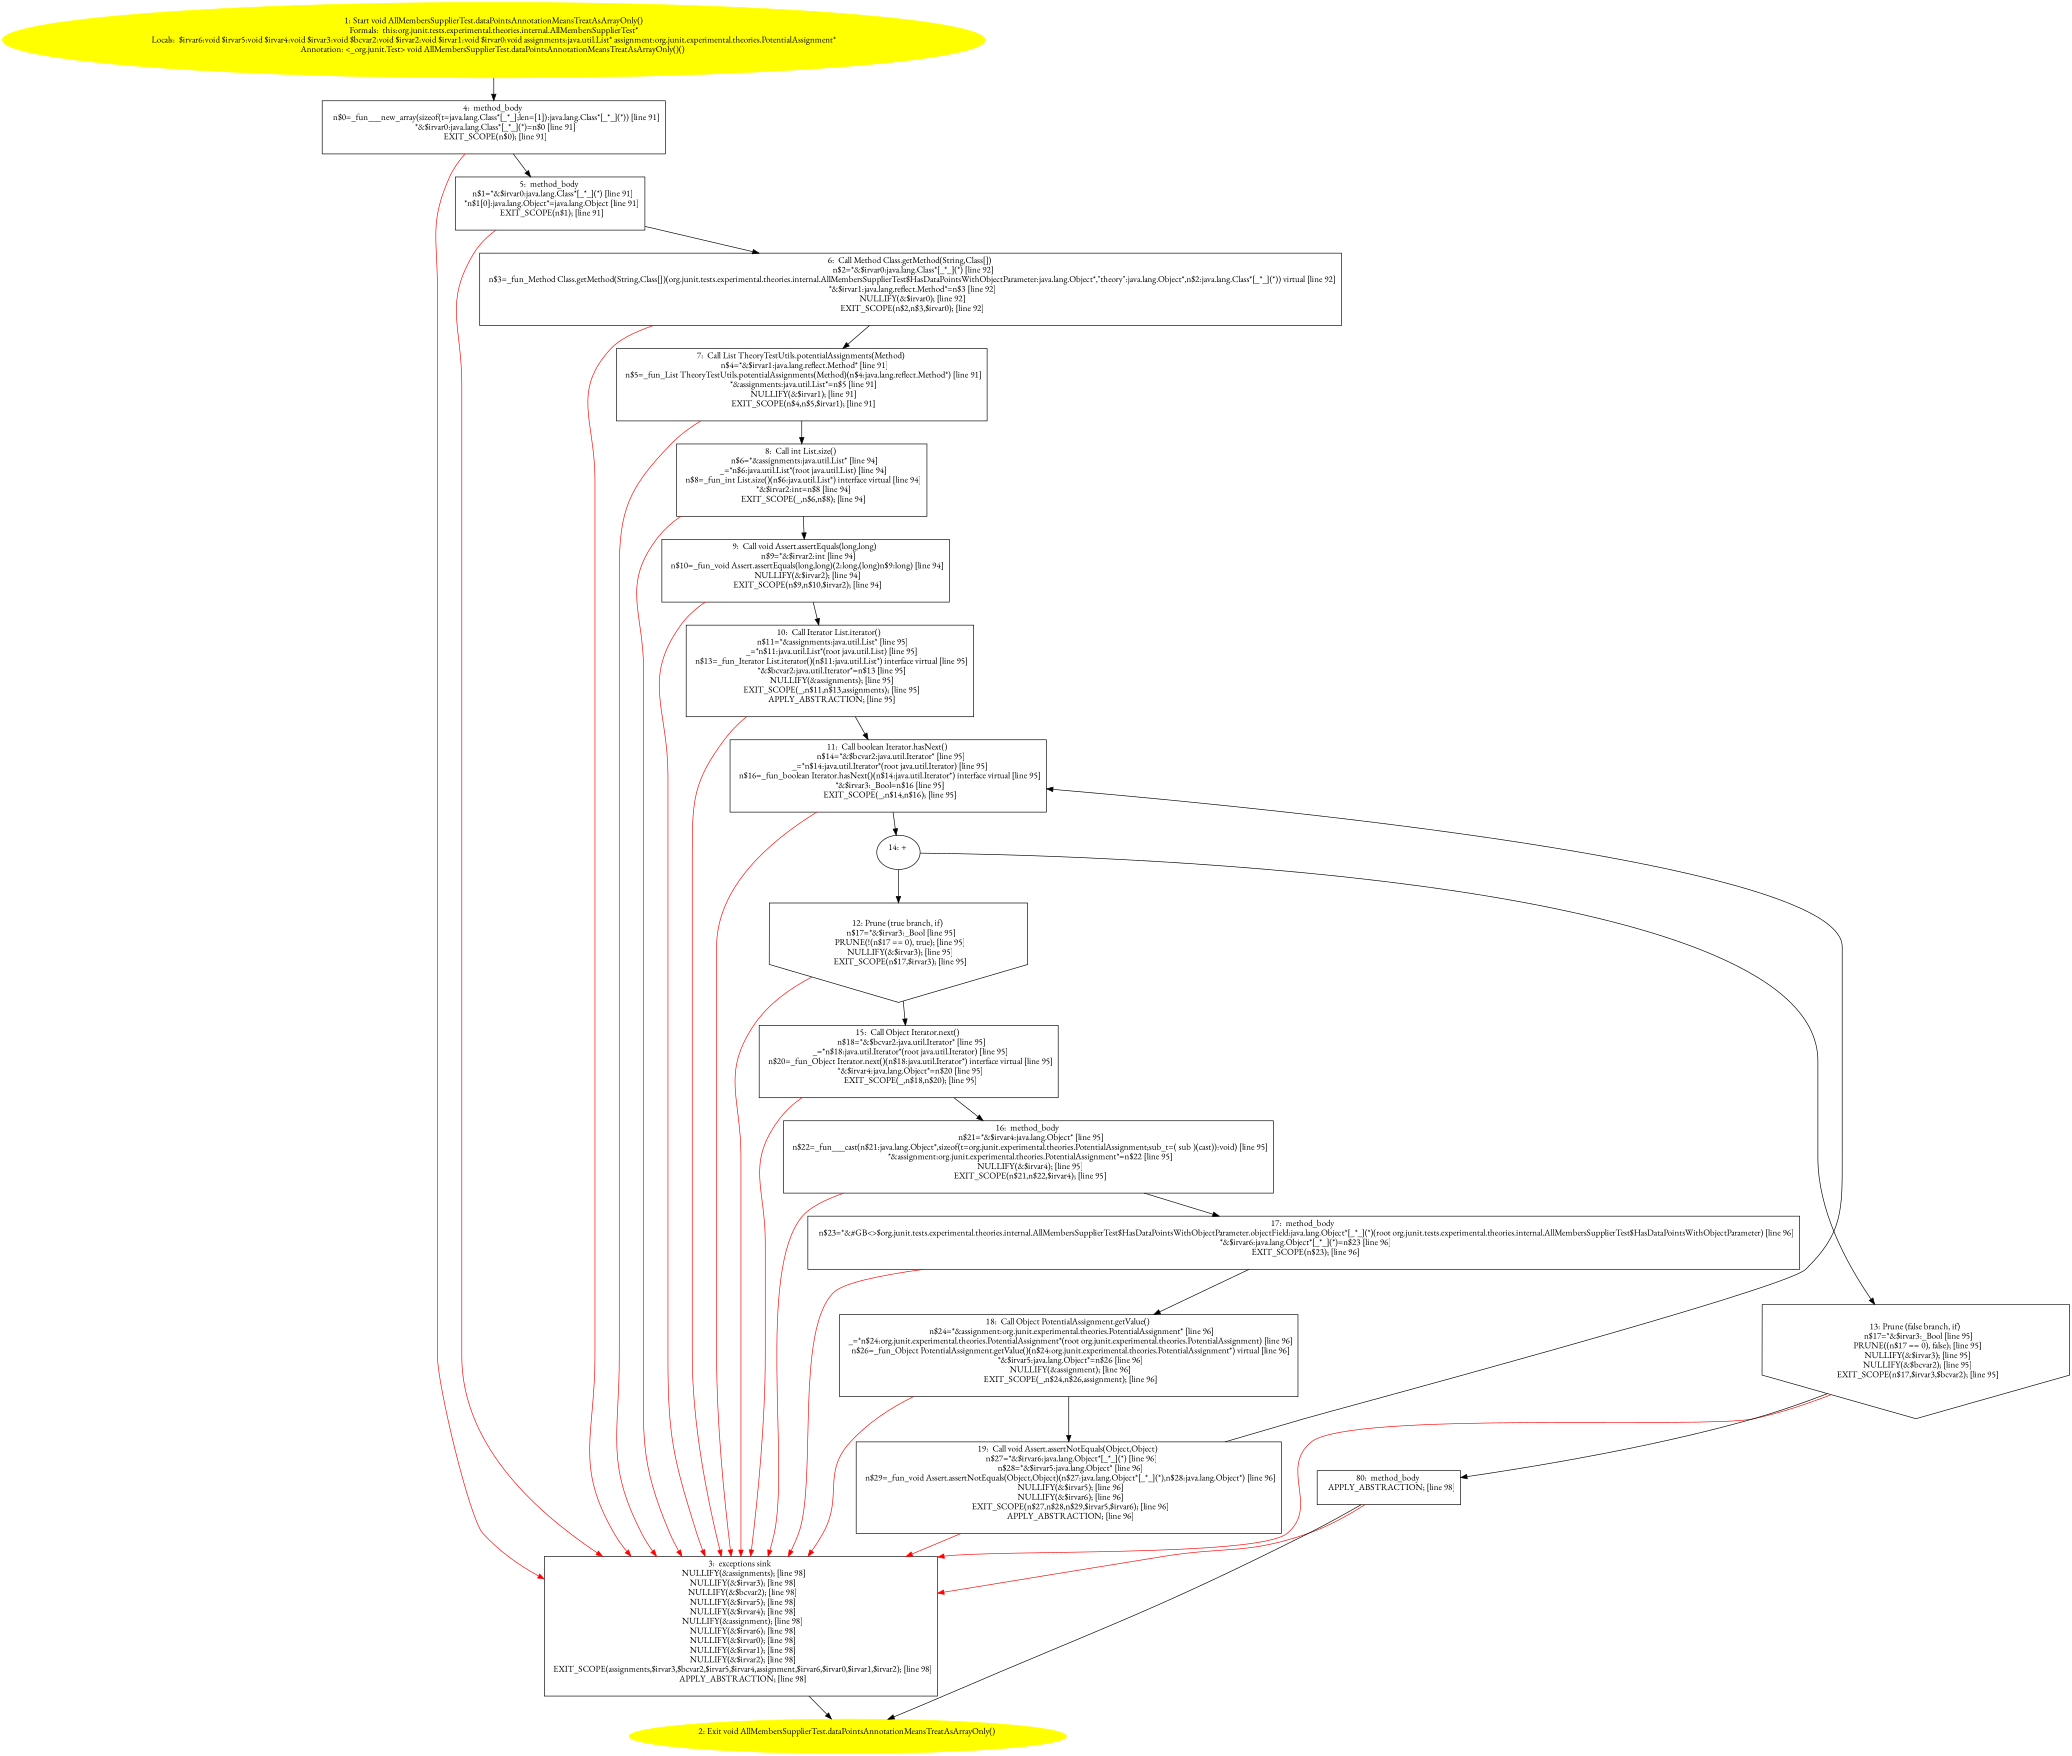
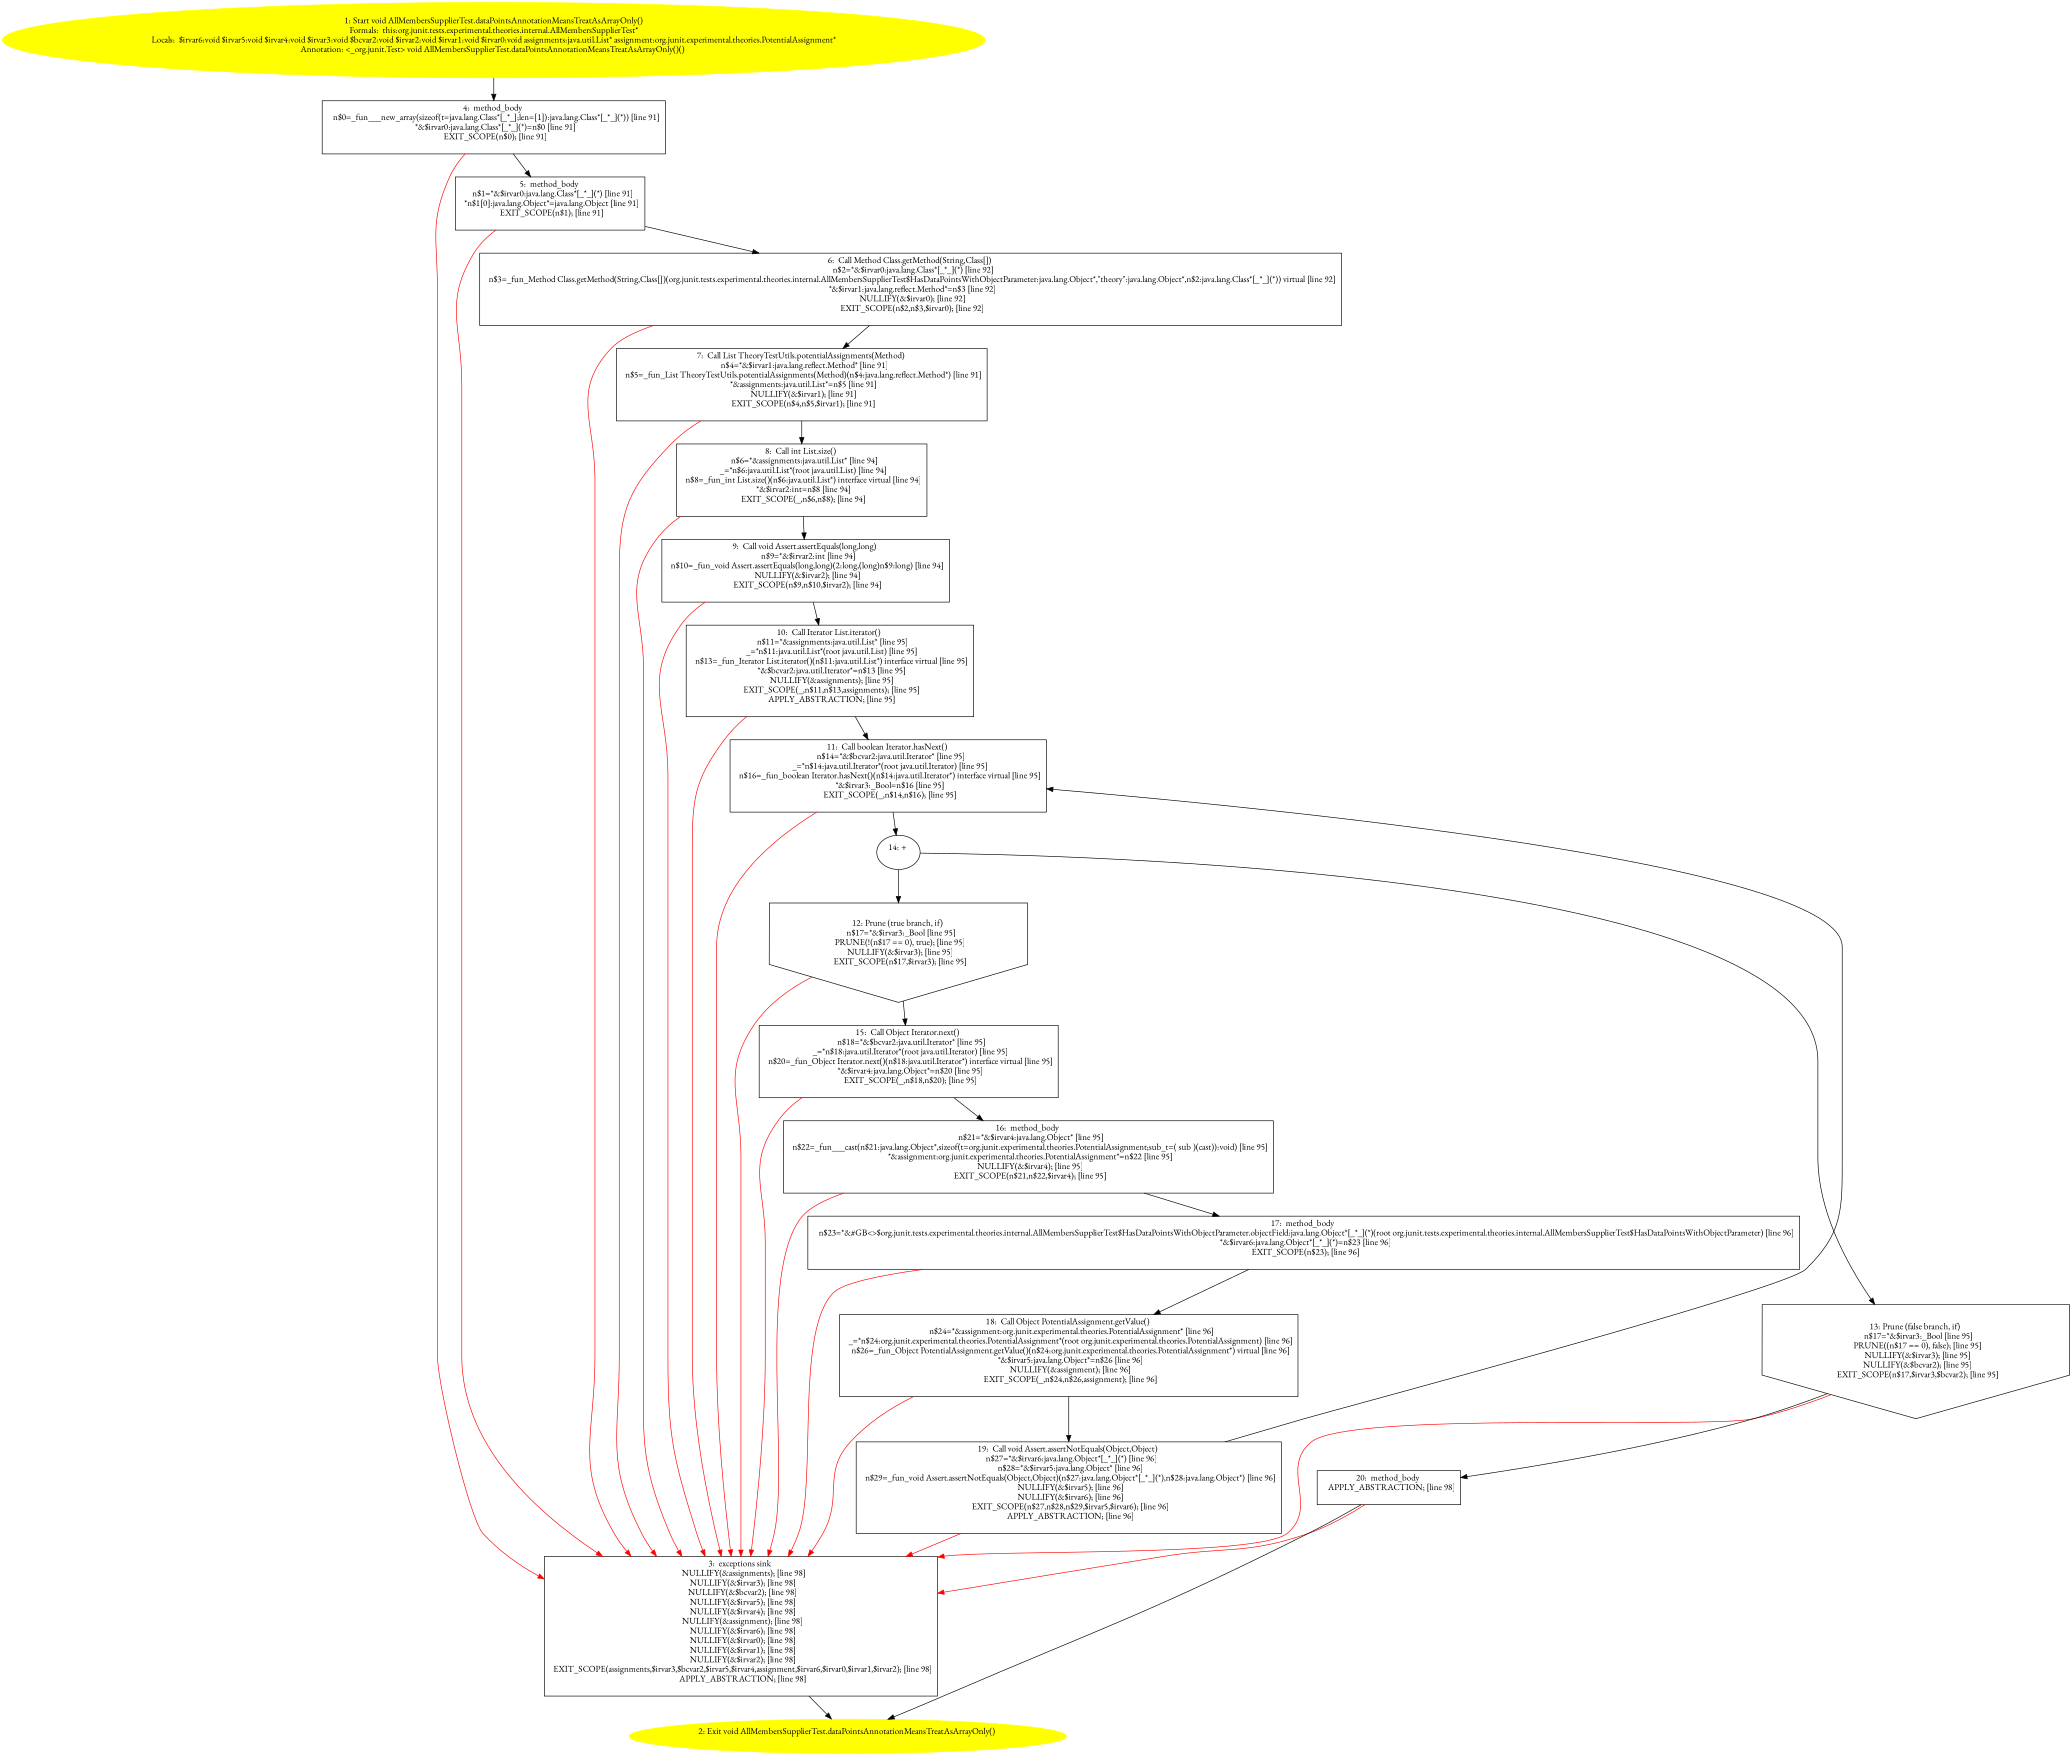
node "80:  method_body APPLY_ABSTRACTION; [line 98]": label "80:  method_body APPLY_ABSTRACTION; [line 98]" -> "20:  method_body APPLY_ABSTRACTION; [line 98]"
